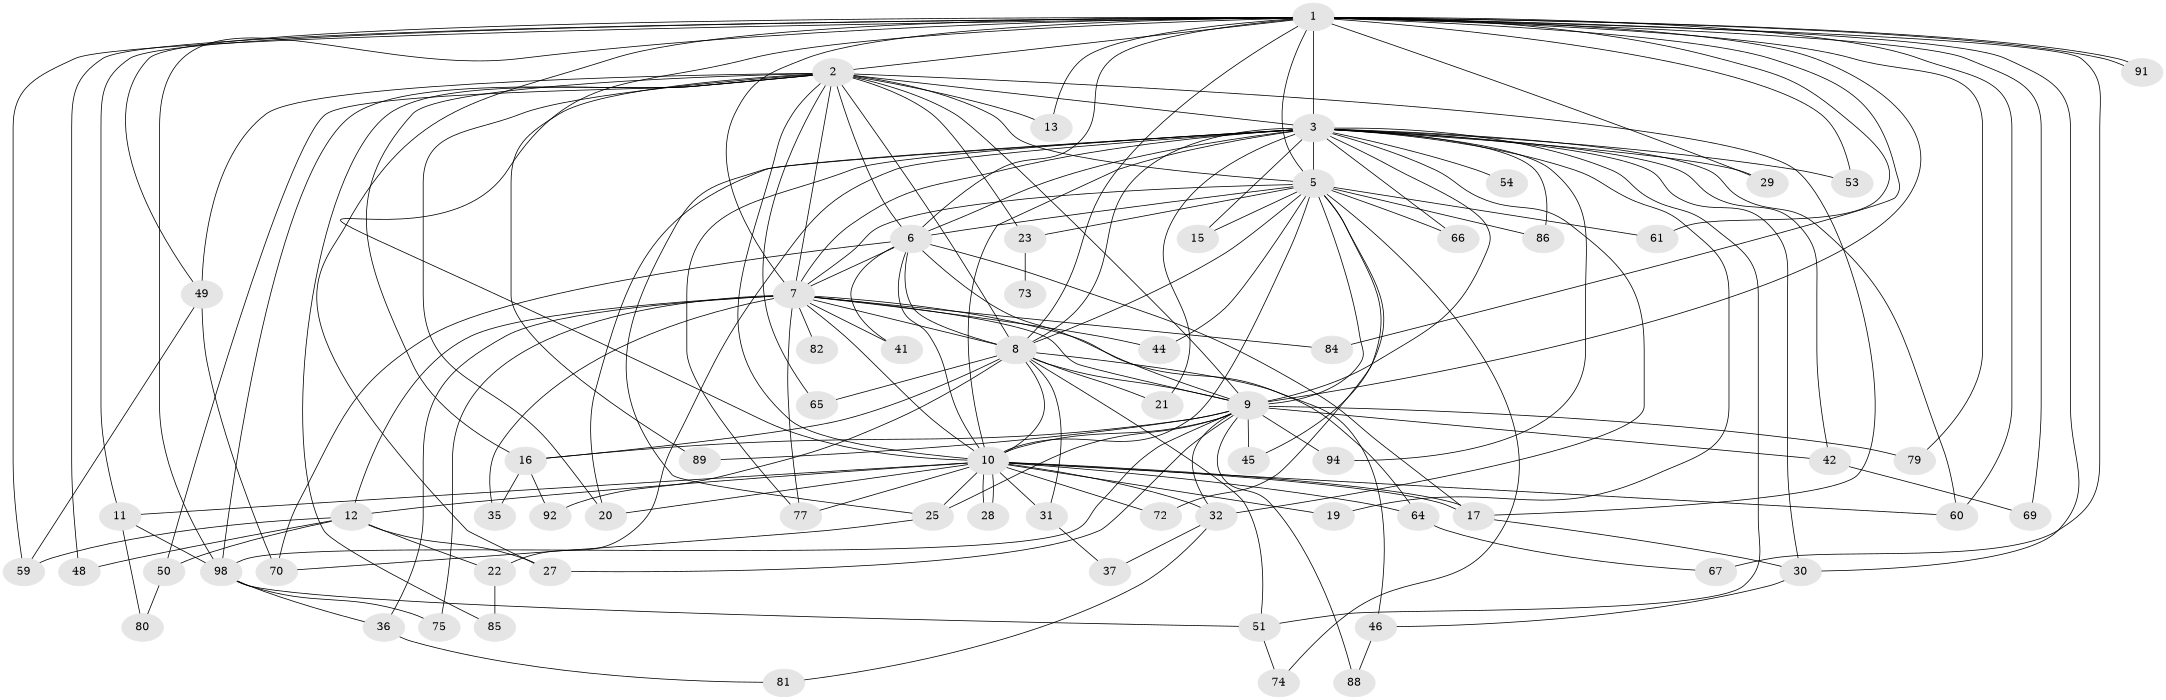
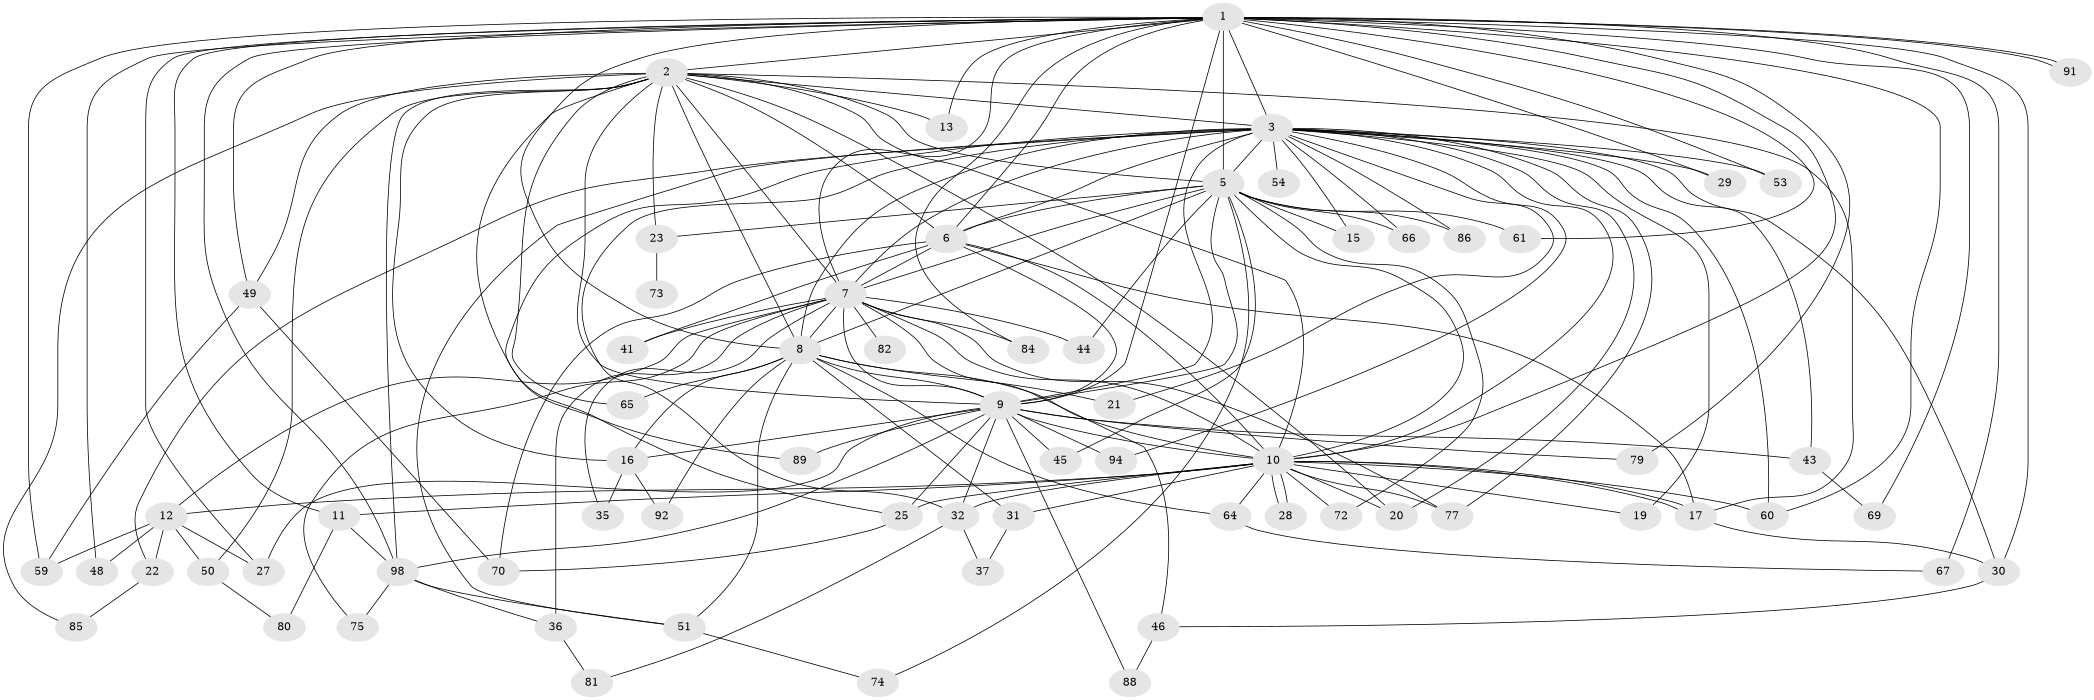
edge "6" -- "8": removed
node "42": label "42" -> "43"
